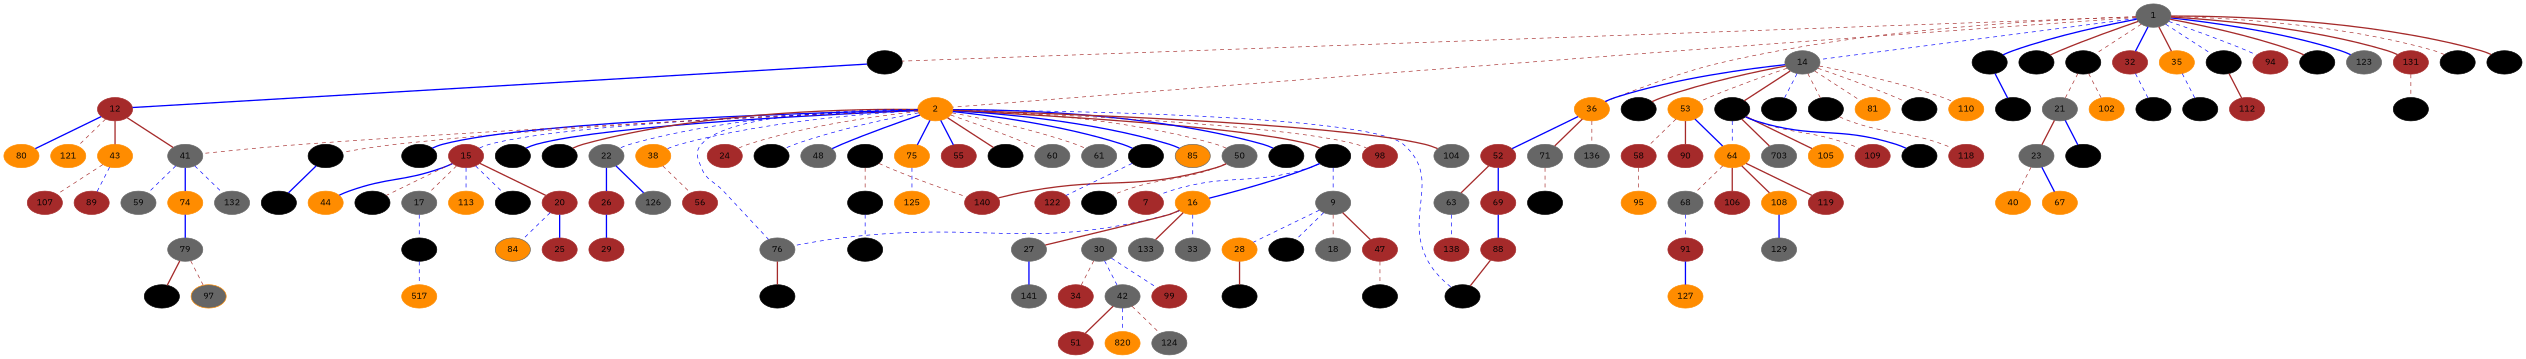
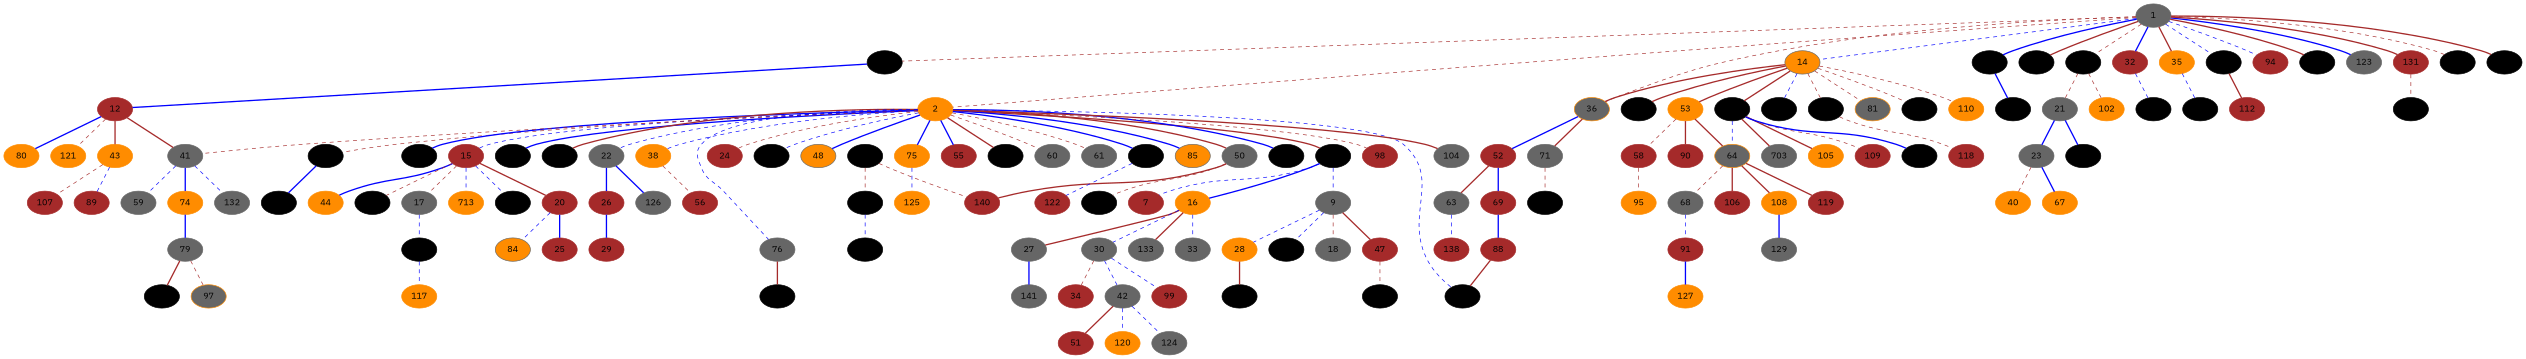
node "14": fillcolor gray40 -> darkorange
edge "14" -- "36": color blue -> brown
edge "14" -- "53": style dashed -> bold
node "36": fillcolor darkorange -> gray40
node "81": fillcolor darkorange -> gray40
edge "2" -- "50": style dashed -> bold
edge "53" -- "64": color blue -> brown
edge "21" -- "23": color brown -> blue
node "48": fillcolor gray40 -> darkorange
node "136": removed
node "64": fillcolor darkorange -> gray40
node "113": label "113" -> "713"
edge "16" -- "76": now "16" -- "30"
node "517": label "517" -> "117"
edge "42" -- "124": color brown -> blue
node "820": label "820" -> "120"
